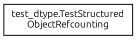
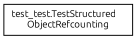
node "test_dtype.TestStructured ObjectRefcounting": label "test_dtype.TestStructured ObjectRefcounting" -> "test_test.TestStructured ObjectRefcounting"
